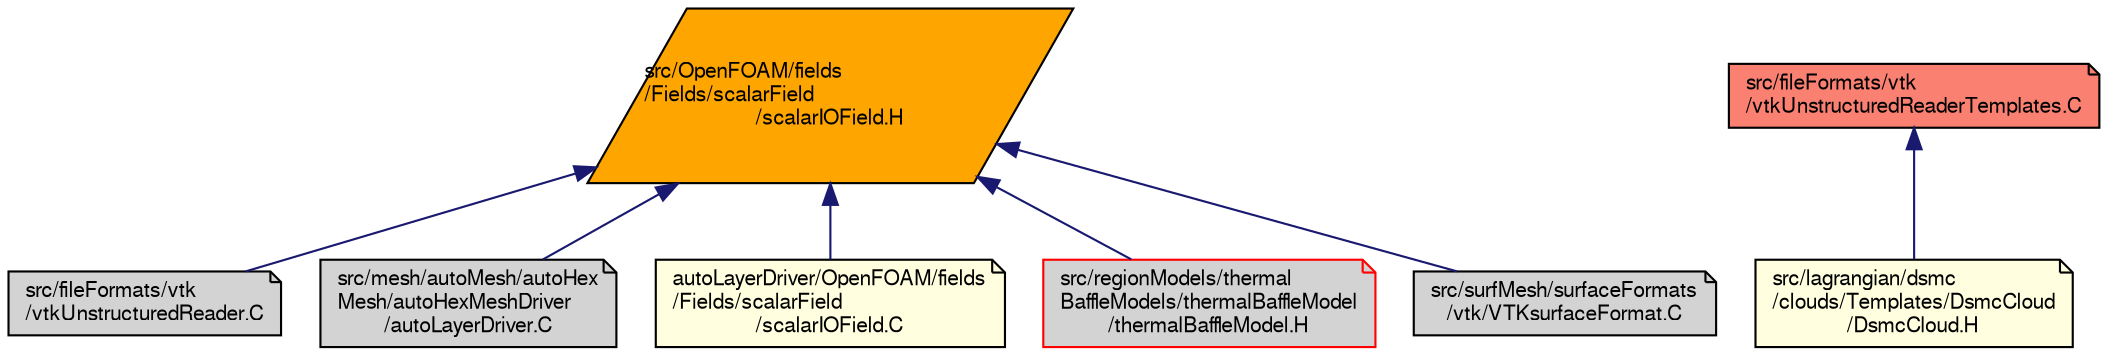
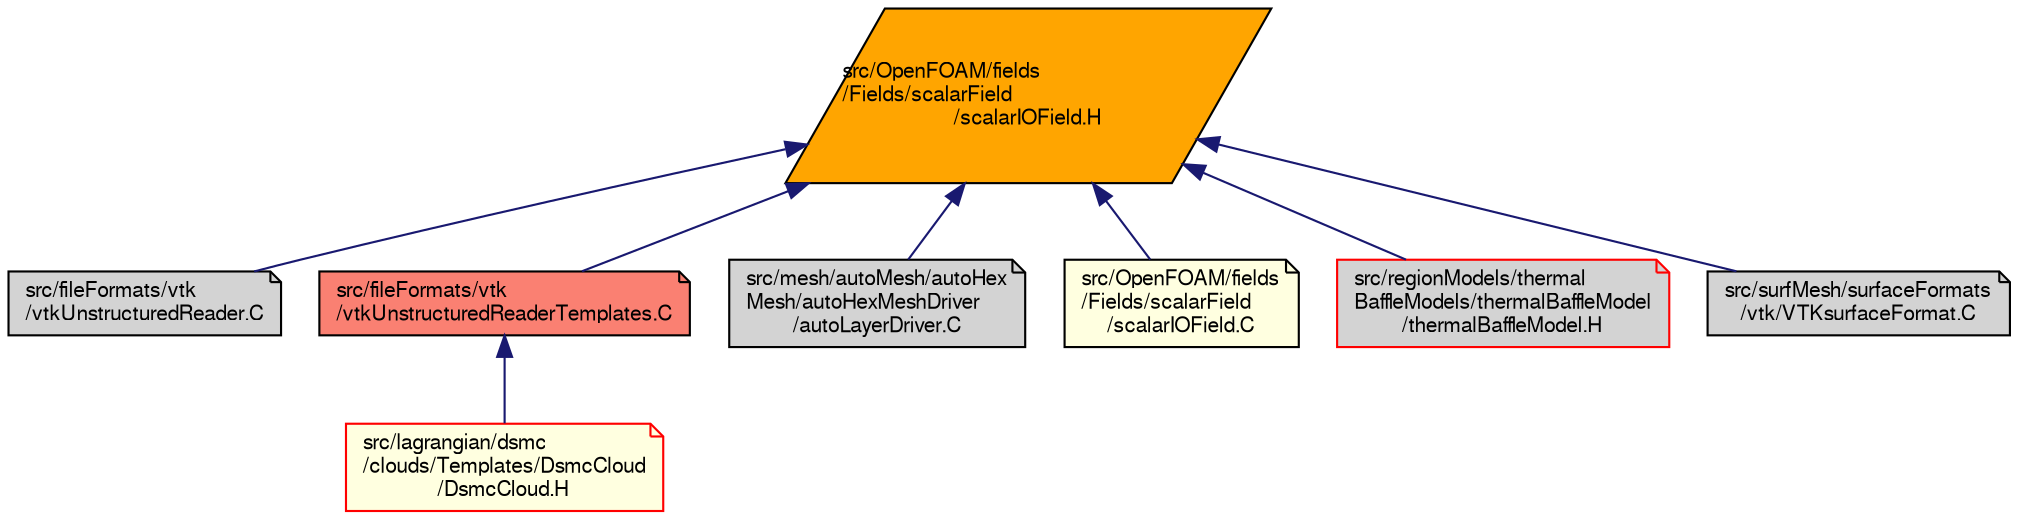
edge "src/fileFormats/vtk /vtkUnstructuredReaderTemplates.C" -> "src/OpenFOAM/fields /Fields/scalarField /scalarIOField.H": added
node "autoLayerDriver/OpenFOAM/fields /Fields/scalarField /scalarIOField.C": label "autoLayerDriver/OpenFOAM/fields /Fields/scalarField /scalarIOField.C" -> "src/OpenFOAM/fields /Fields/scalarField /scalarIOField.C"
node "src/lagrangian/dsmc /clouds/Templates/DsmcCloud /DsmcCloud.H": color black -> red
